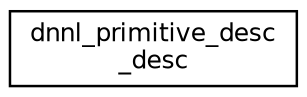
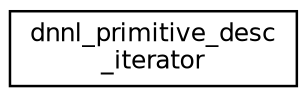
node "dnnl_primitive_desc _desc": label "dnnl_primitive_desc _desc" -> "dnnl_primitive_desc _iterator"
